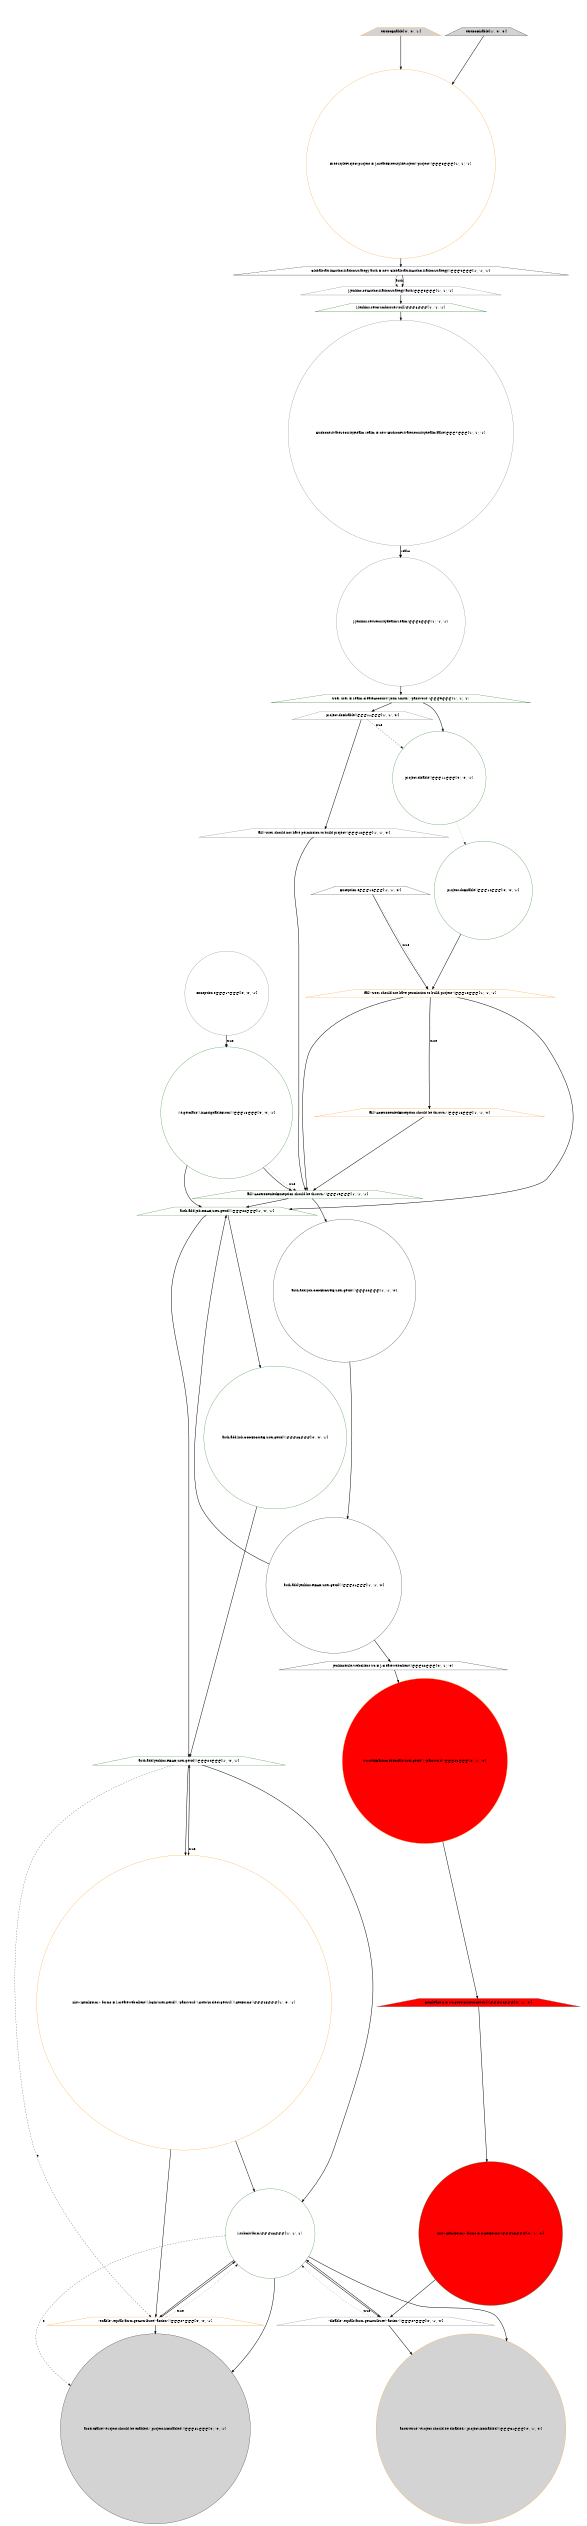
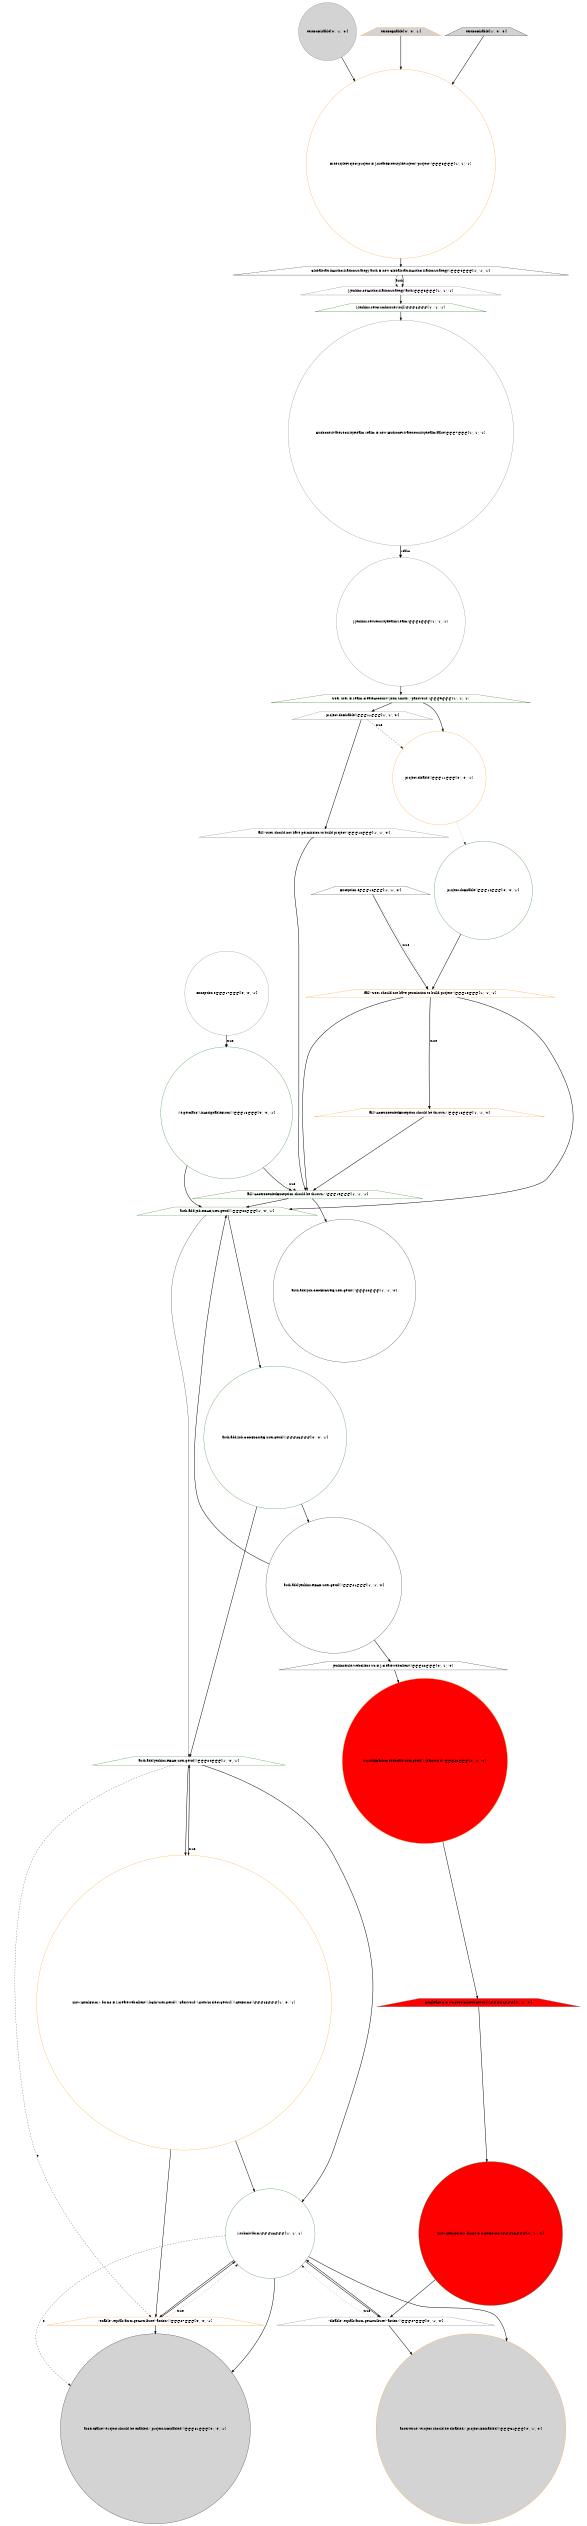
node "testDoDisable['0', '1', '0']": added
node "project.disable()@@@11@@@['0', '0', '1']": color darkgreen -> darkorange
edge "auth.add(Job.CONFIGURE,user.getId())@@@20@@@['1', '1', '0']" -> "auth.add(Jenkins.READ,user.getId())@@@21@@@['1', '1', '0']": now "auth.add(Job.CONFIGURE,user.getId())@@@23@@@['0', '0', '1']" -> "auth.add(Jenkins.READ,user.getId())@@@21@@@['1', '1', '0']"
edge "auth.add(Job.READ,user.getId())@@@22@@@['1', '0', '1']" -> "auth.add(Jenkins.READ,user.getId())@@@24@@@['1', '0', '1']": style bold -> solid
